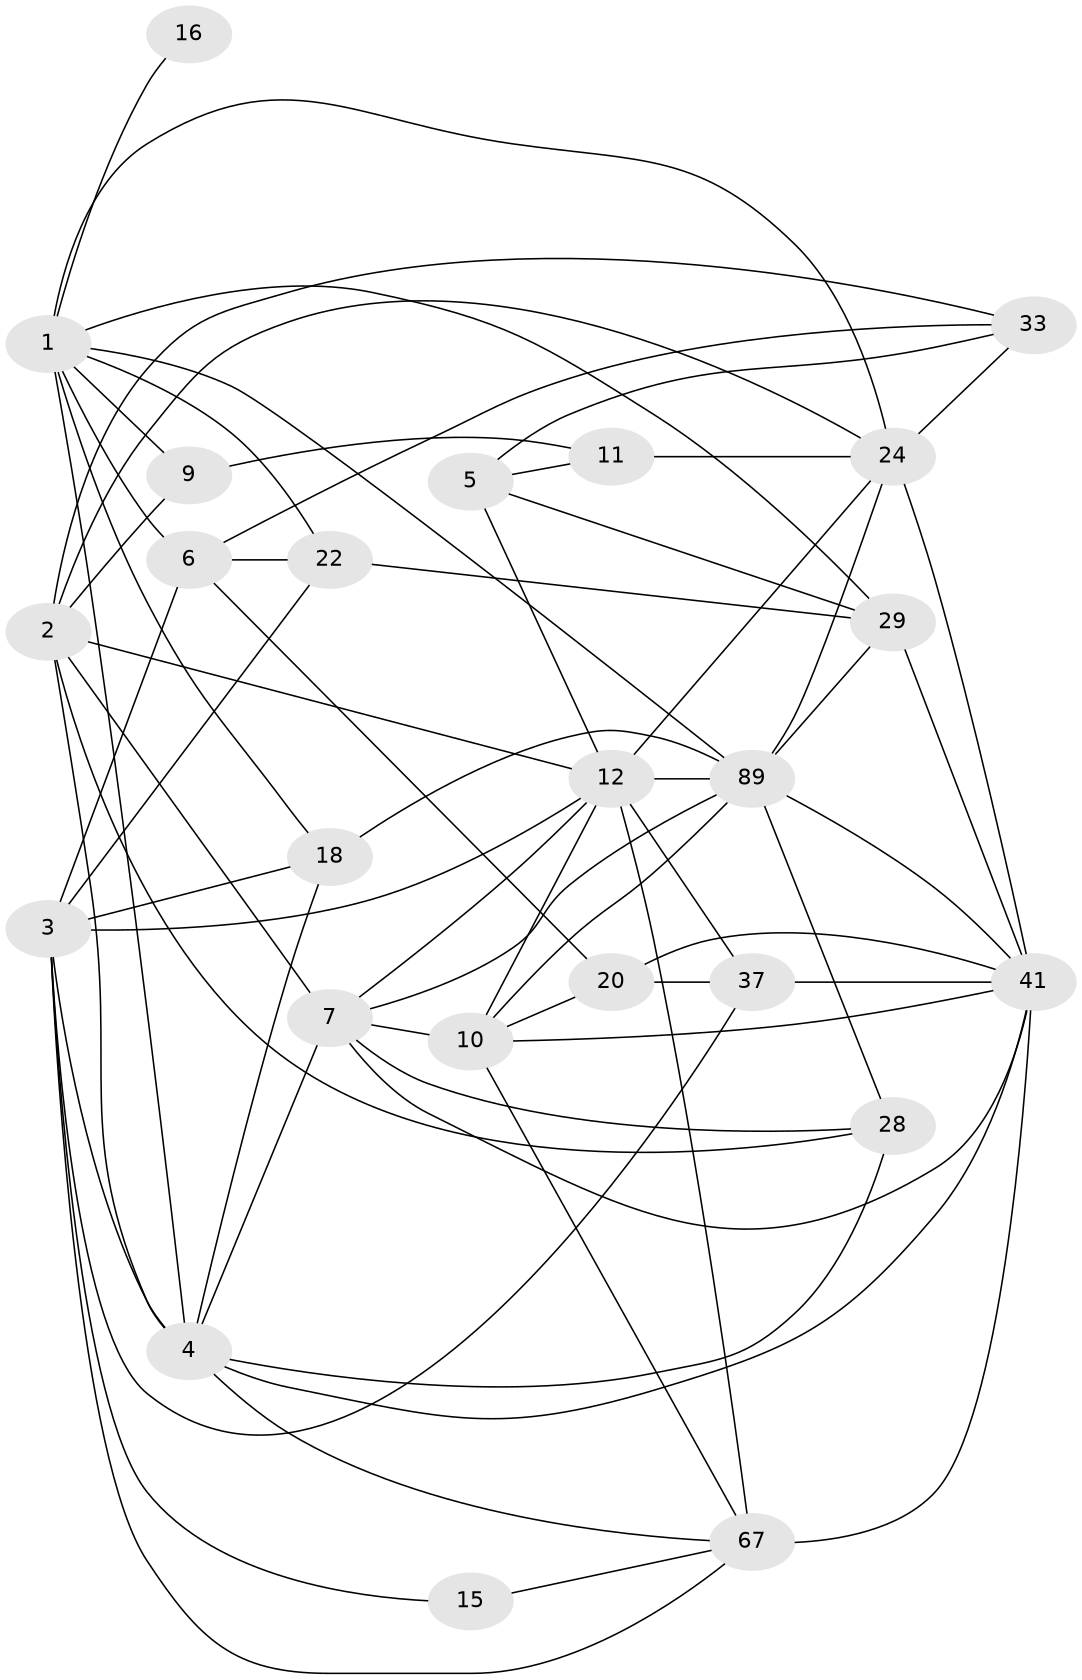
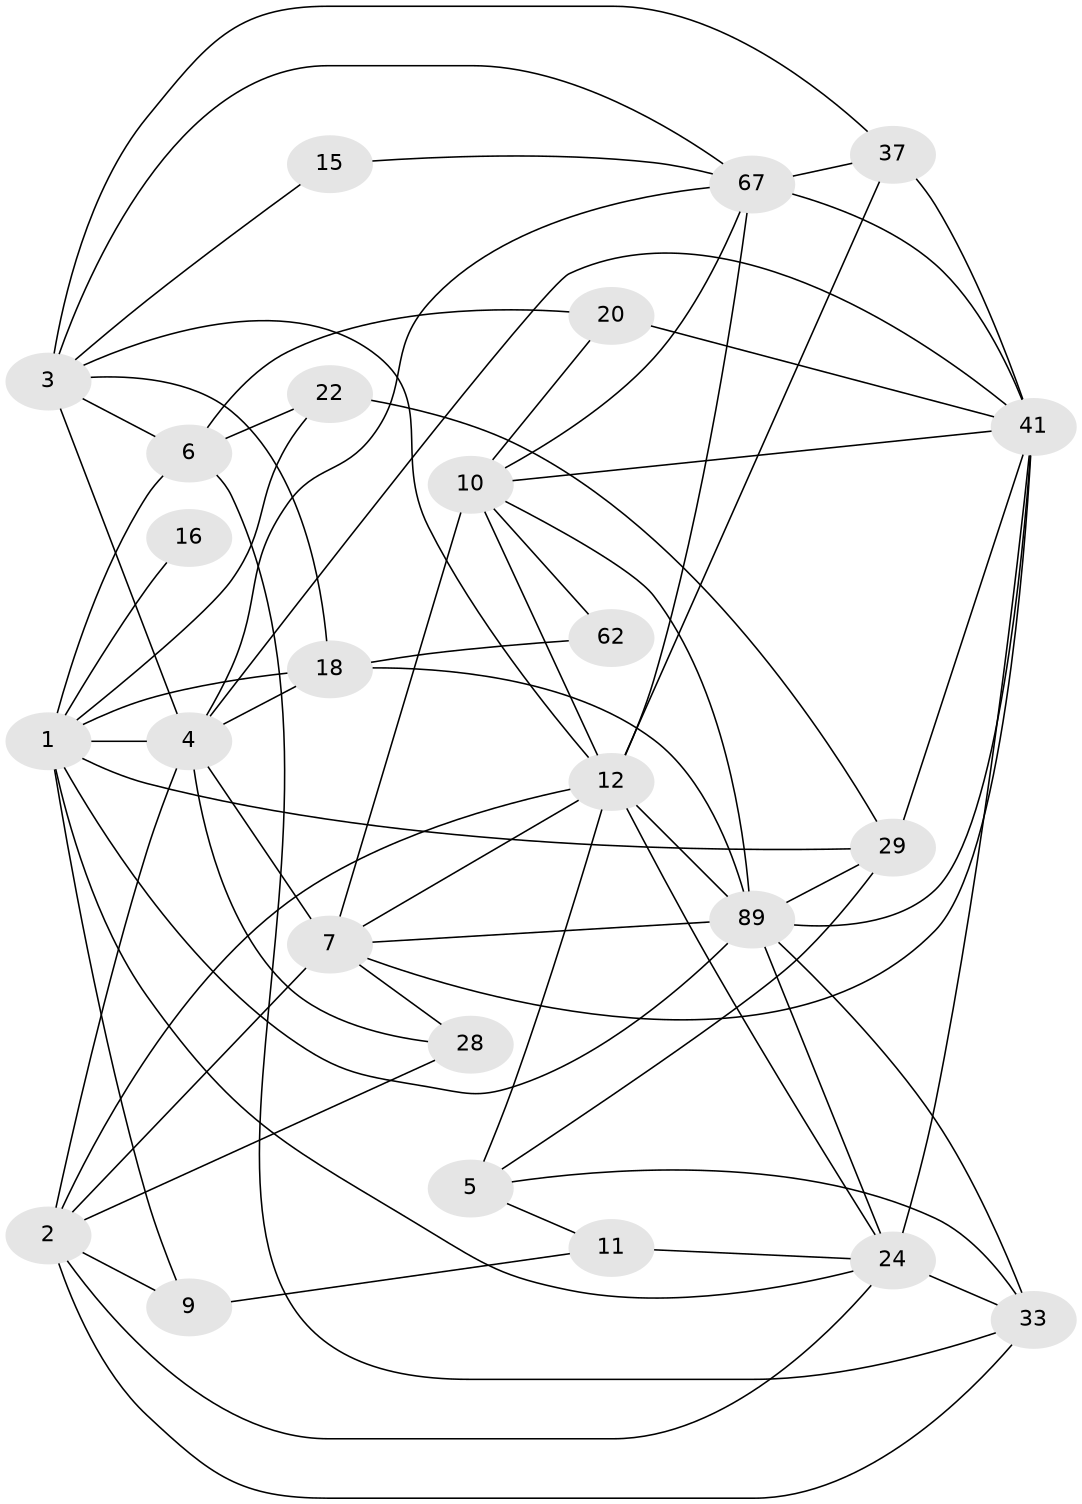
node "62": added
edge "22" -- "3": removed
edge "89" -- "28": now "89" -- "33"
edge "20" -- "37": now "67" -- "37"
